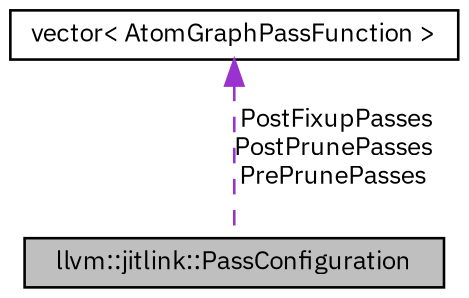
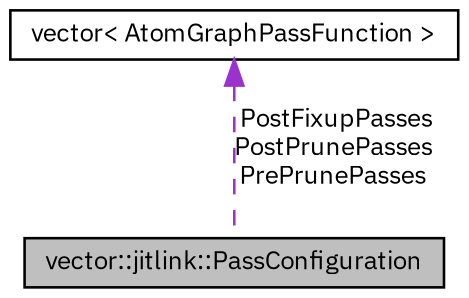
node "llvm::jitlink::PassConfiguration": label "llvm::jitlink::PassConfiguration" -> "vector::jitlink::PassConfiguration"
